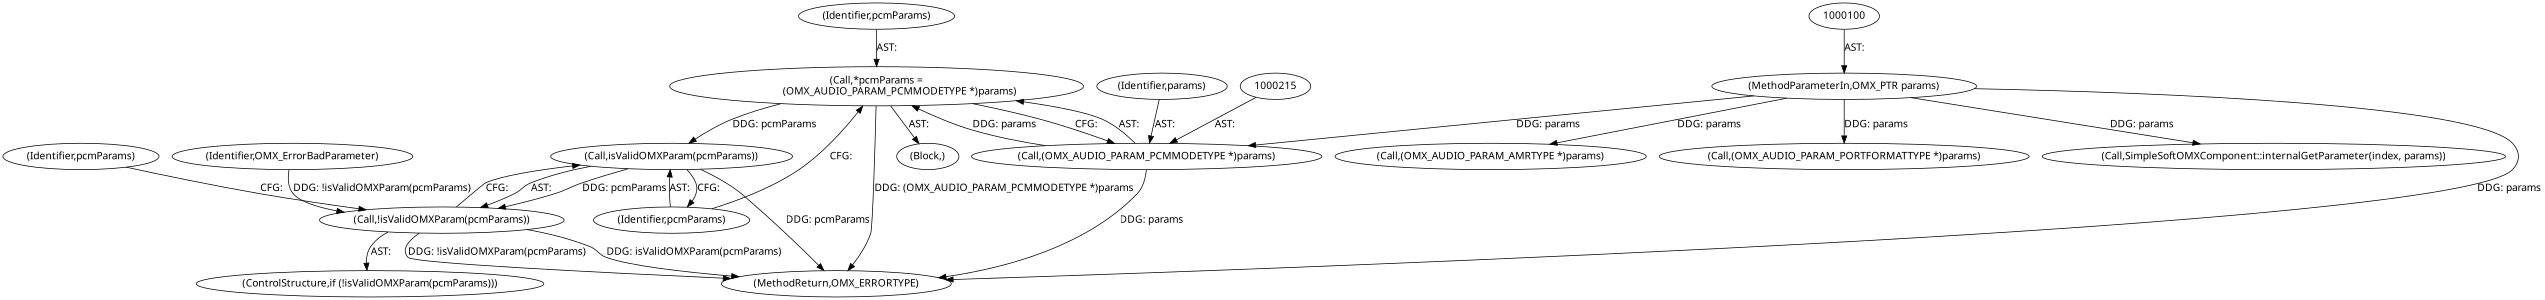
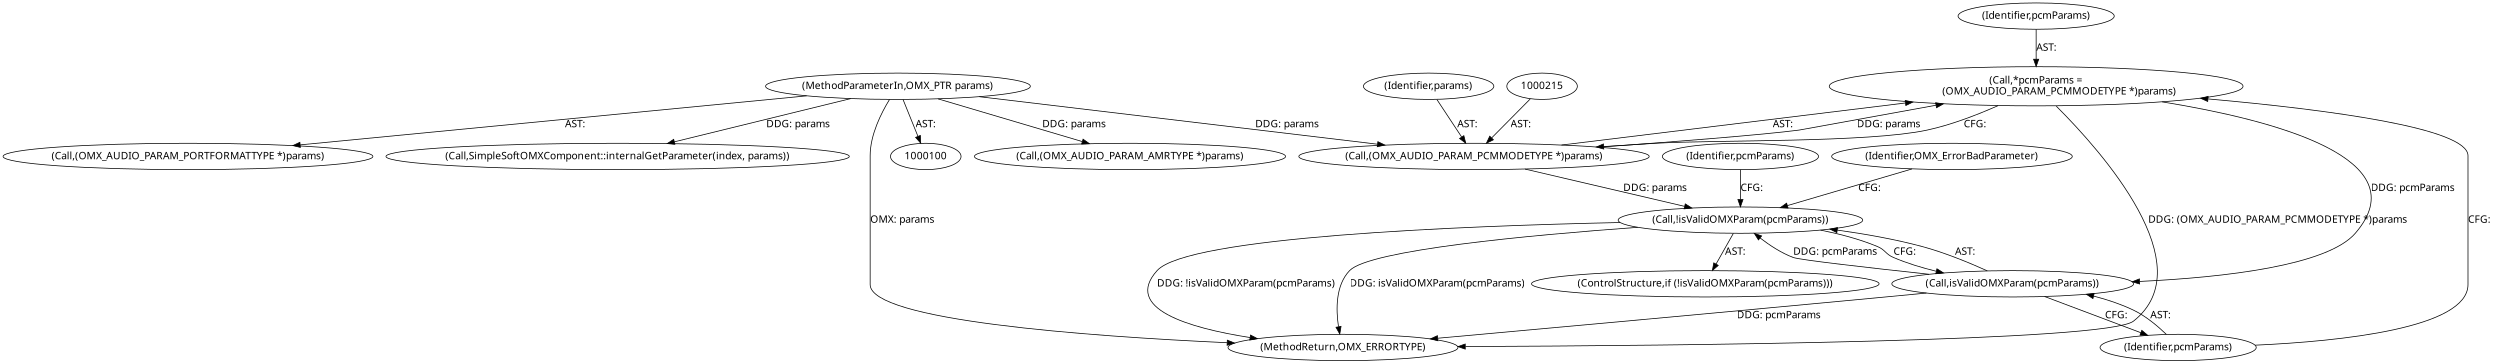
edge "1000100" -> "(MethodParameterIn,OMX_PTR params)": reversed
edge "(MethodParameterIn,OMX_PTR params)" -> "(Call,(OMX_AUDIO_PARAM_PORTFORMATTYPE *)params)": label "DDG: params" -> "AST: "
node "(Block,)": removed
edge "(Identifier,OMX_ErrorBadParameter)" -> "(Call,!isValidOMXParam(pcmParams))": label "DDG: !isValidOMXParam(pcmParams)" -> "CFG: "
edge "(MethodParameterIn,OMX_PTR params)" -> "(MethodReturn,OMX_ERRORTYPE)": label "DDG: params" -> "OMX: params"
edge "(Call,(OMX_AUDIO_PARAM_PCMMODETYPE *)params)" -> "(MethodReturn,OMX_ERRORTYPE)": now "(Call,(OMX_AUDIO_PARAM_PCMMODETYPE *)params)" -> "(Call,!isValidOMXParam(pcmParams))"
